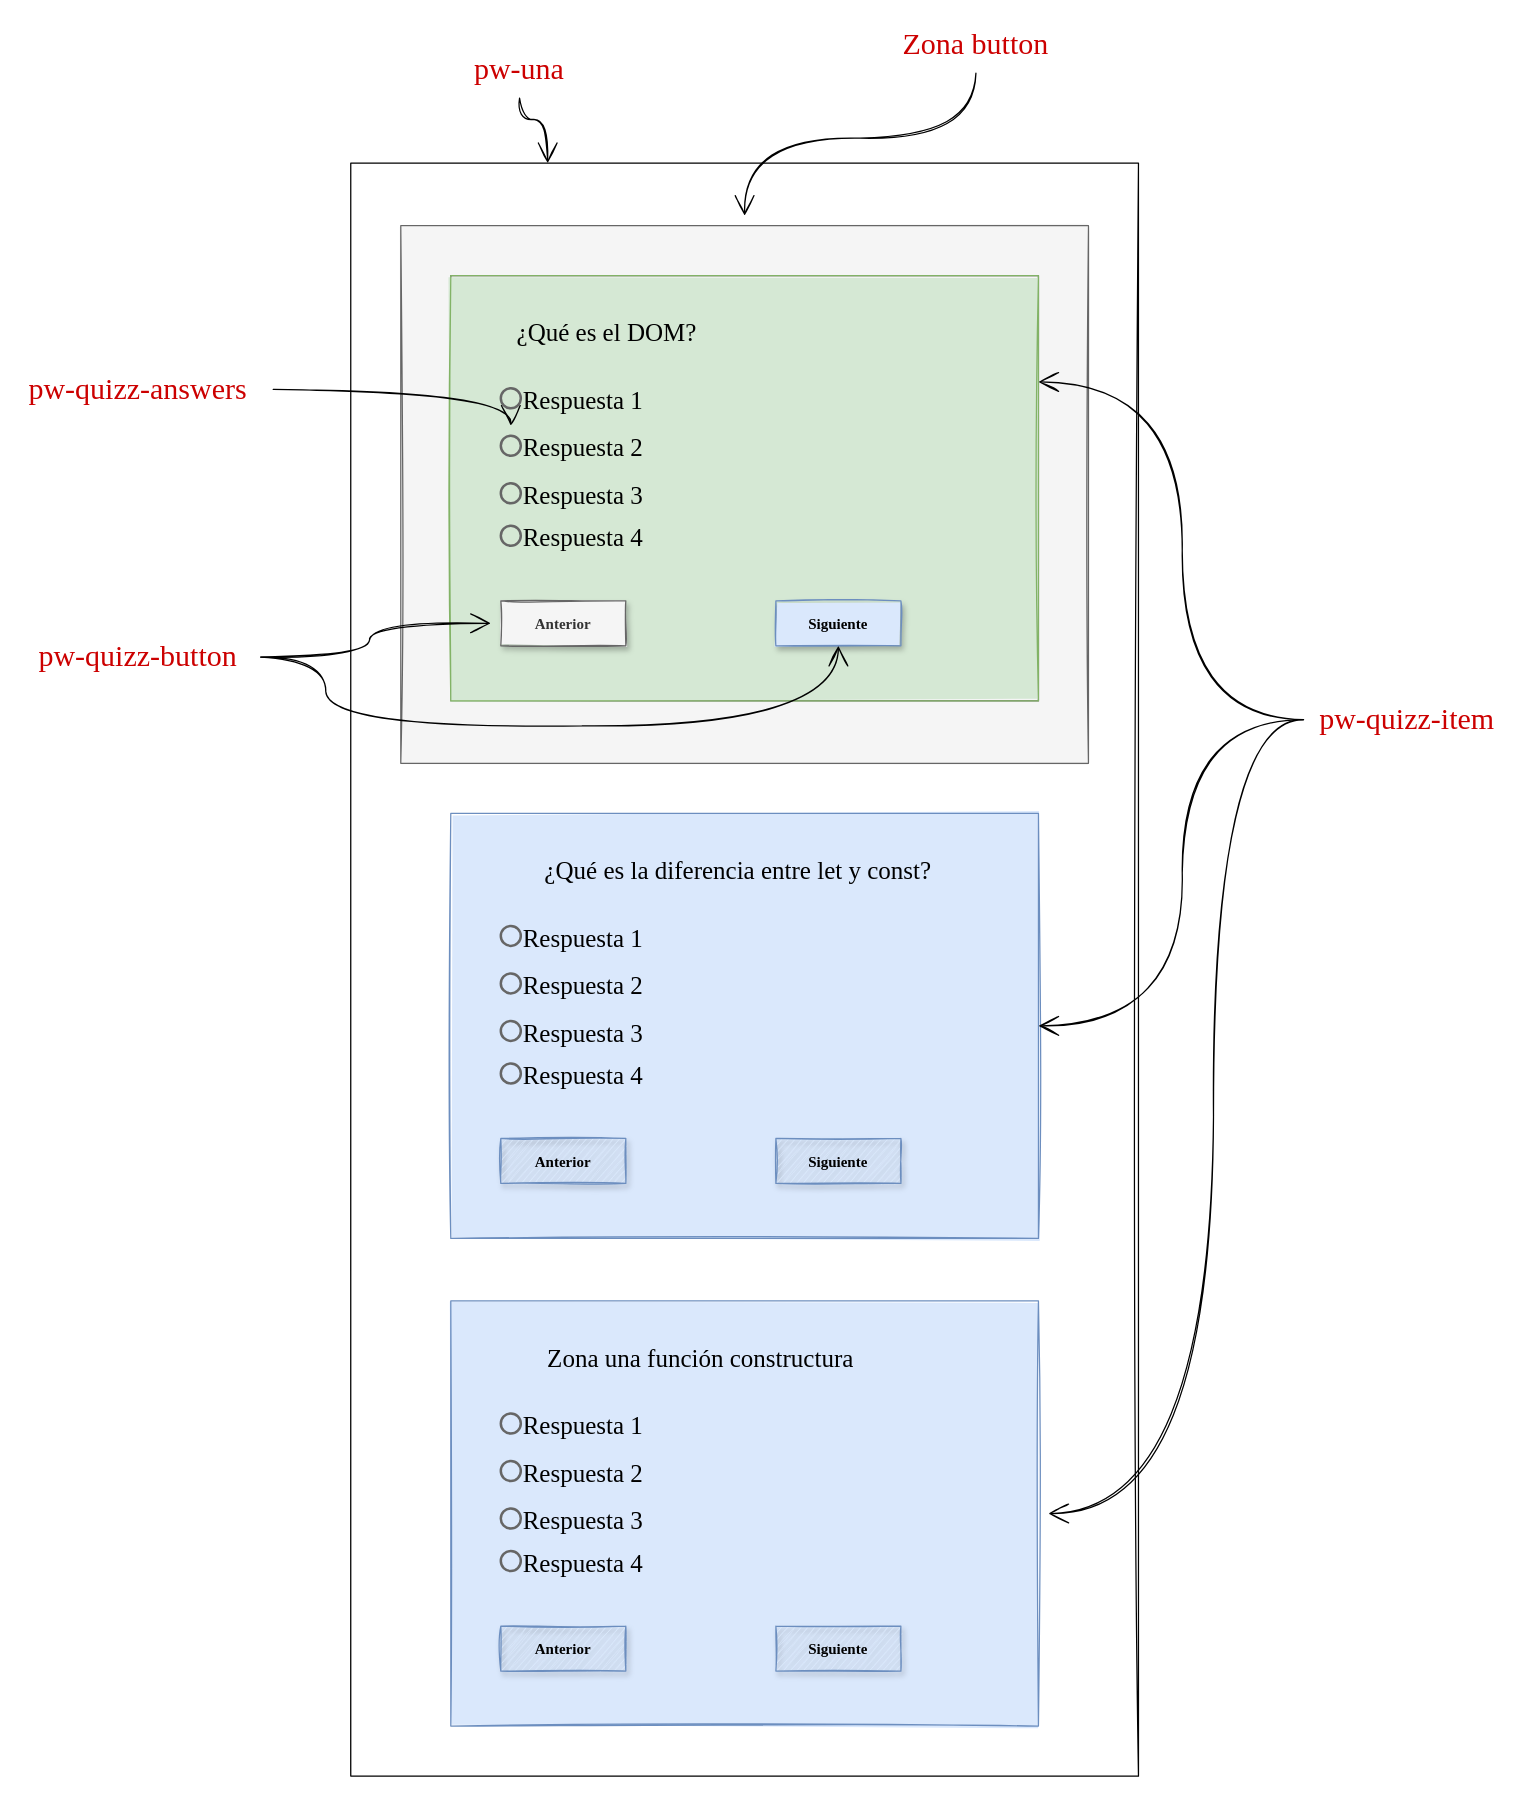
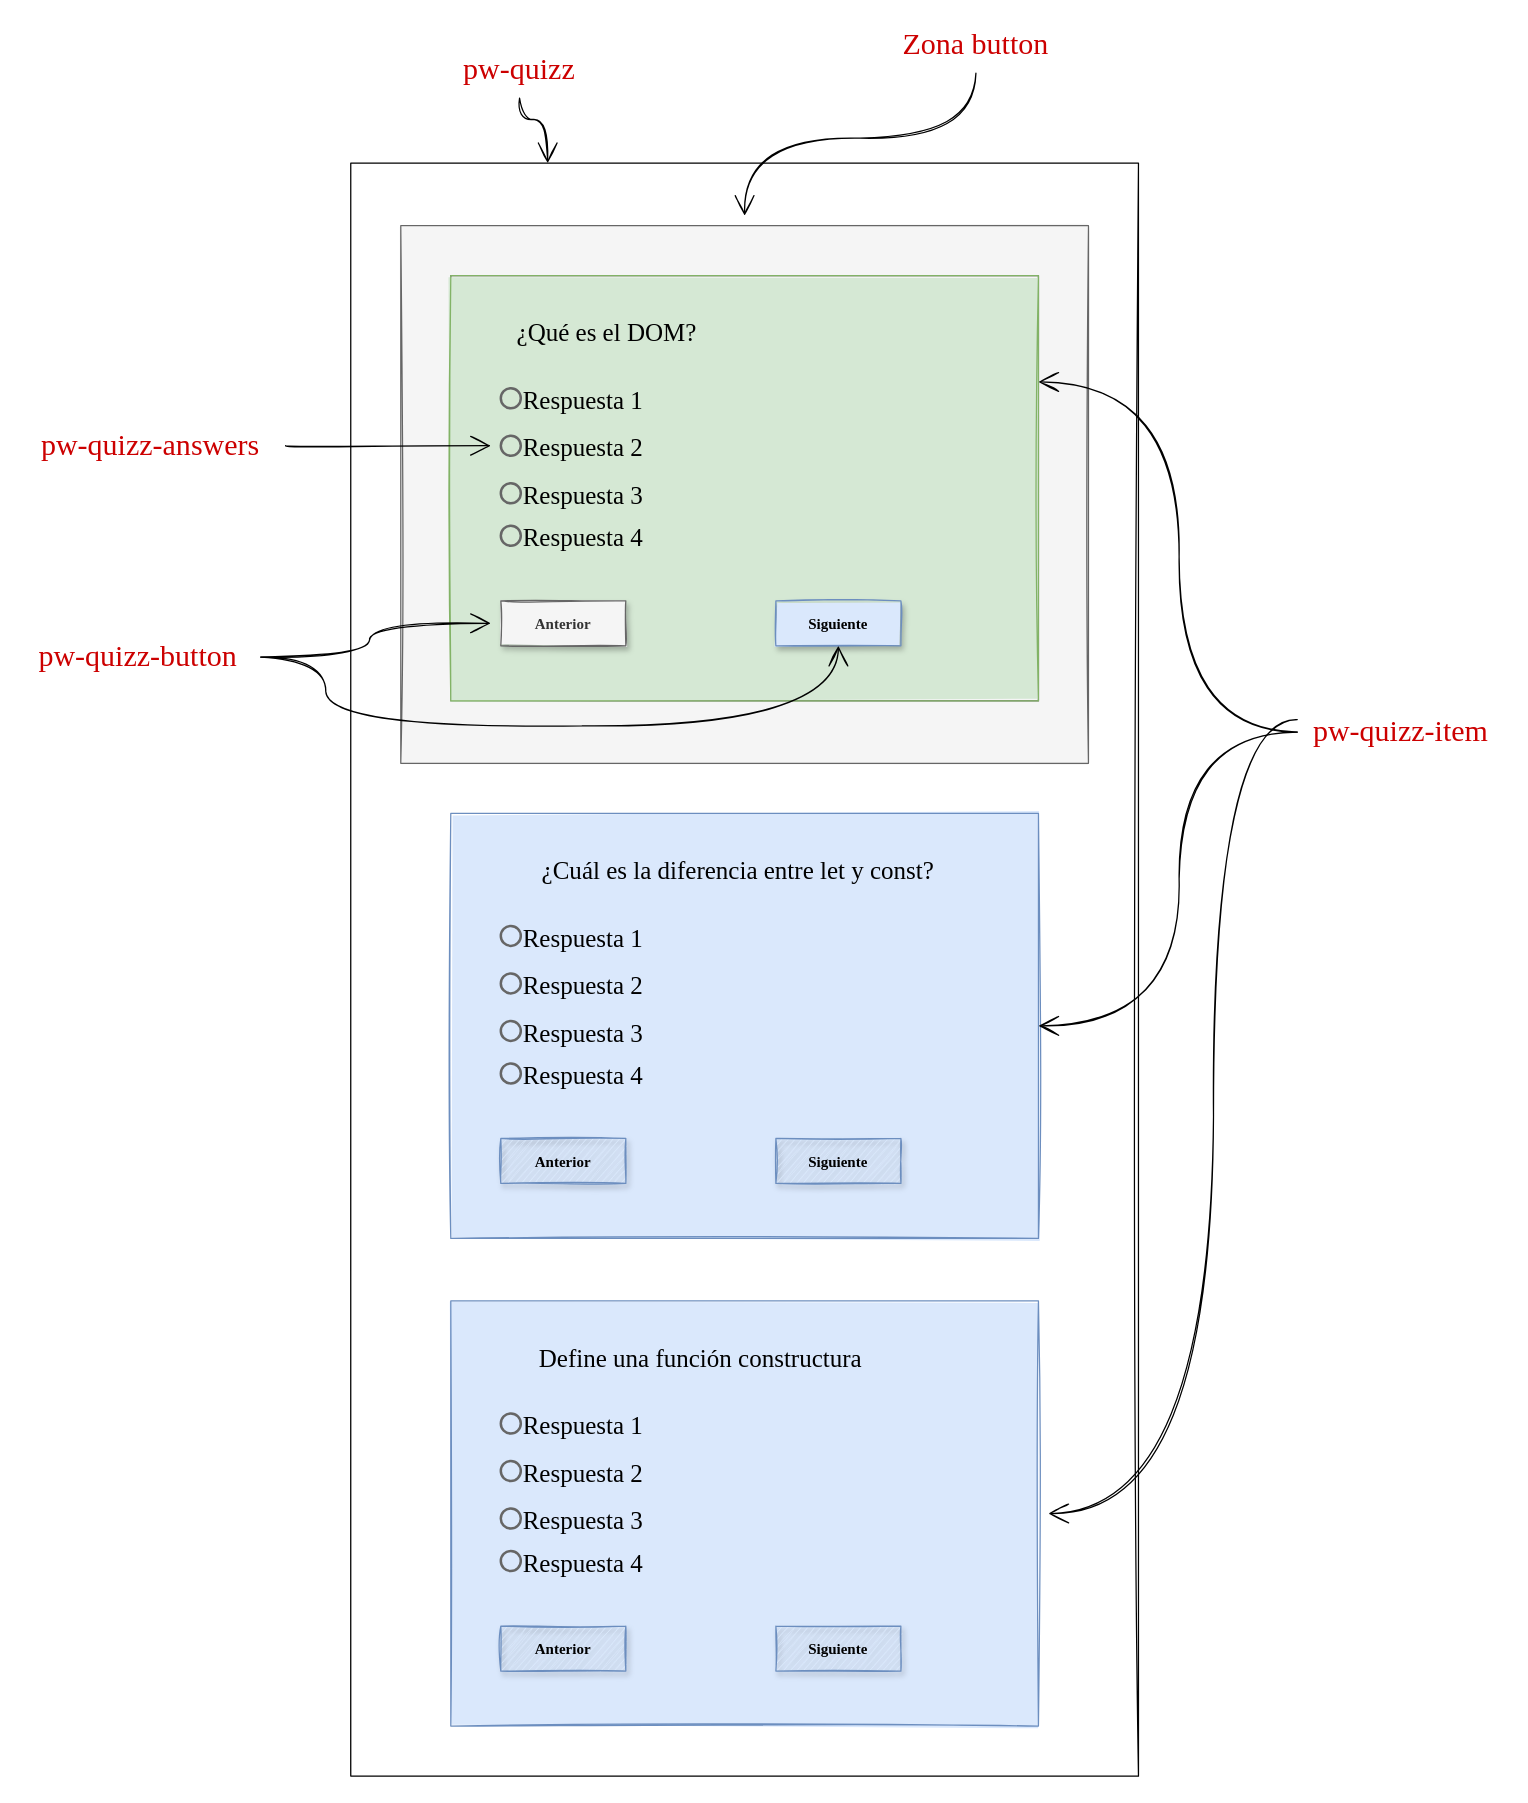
node "pw-una": label "pw-una" -> "pw-quizz"
node "pw-quizz-answers": moved (138, 389) -> (151, 446)
node "pw-quizz-item": moved (1407, 719) -> (1401, 732)
node "¿Qué es la diferencia entre let y const?": label "¿Qué es la diferencia entre let y const?" -> "¿Cuál es la diferencia entre let y const?"
node "Zona una función constructura": label "Zona una función constructura" -> "Define una función constructura"
